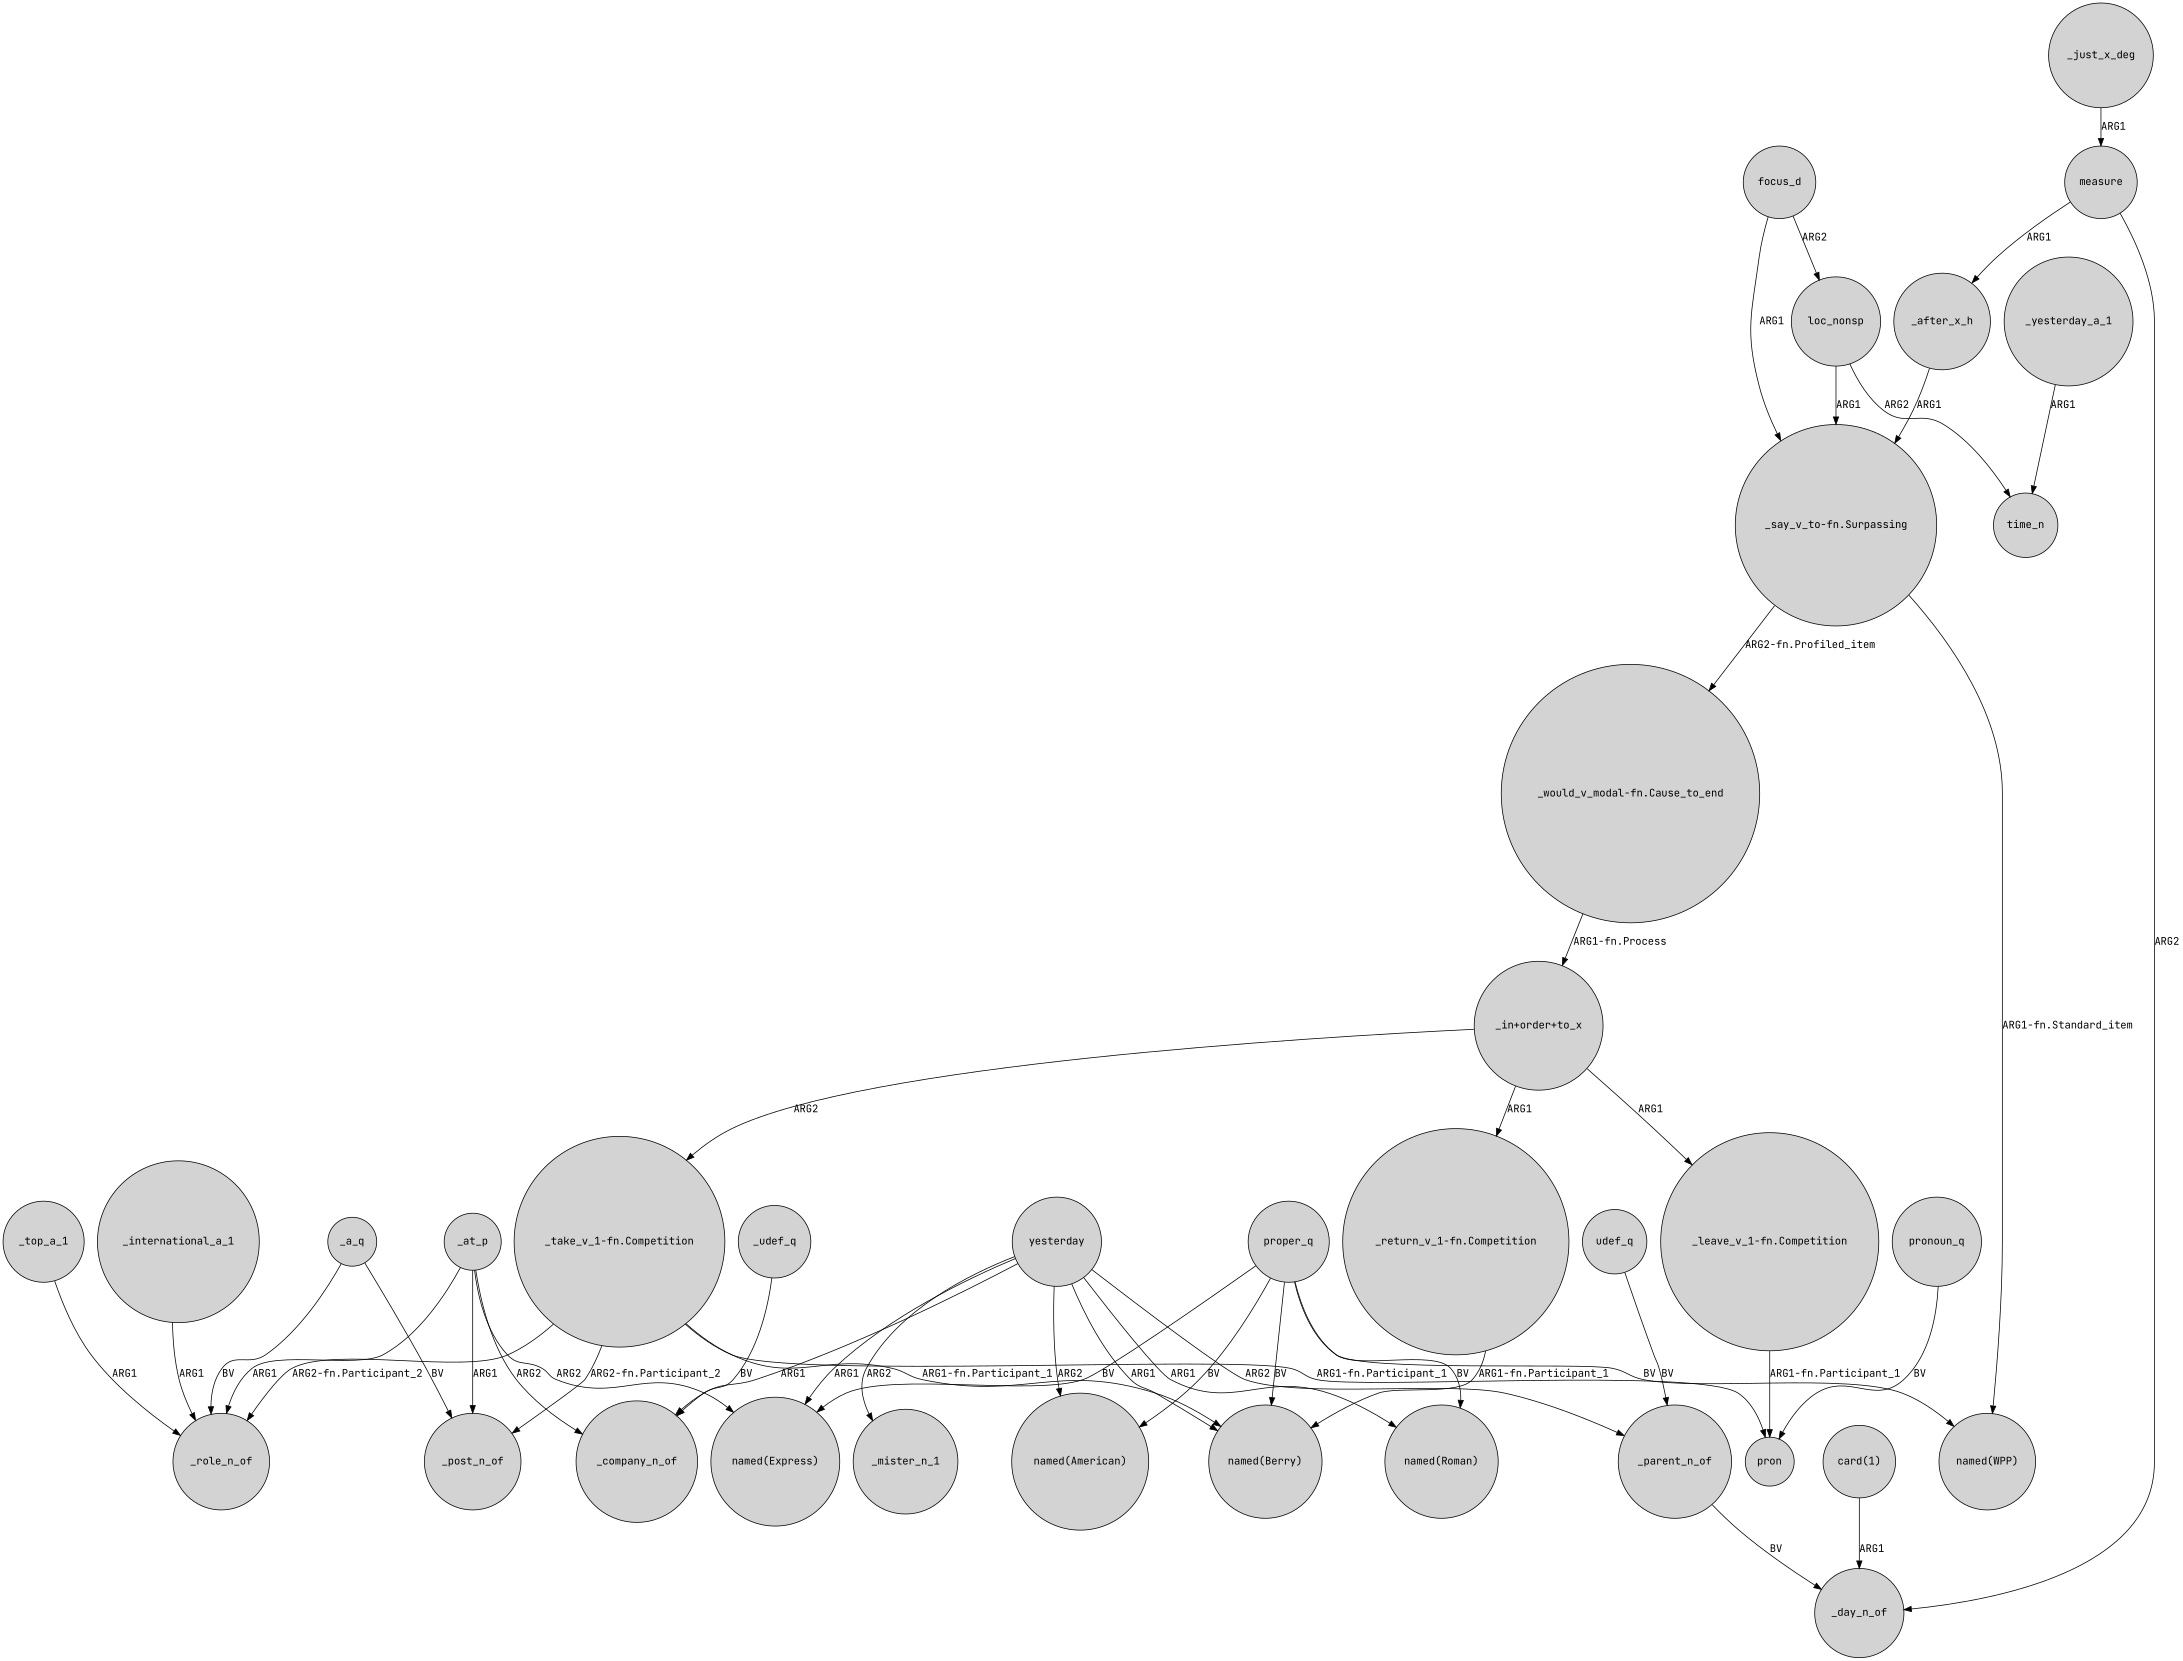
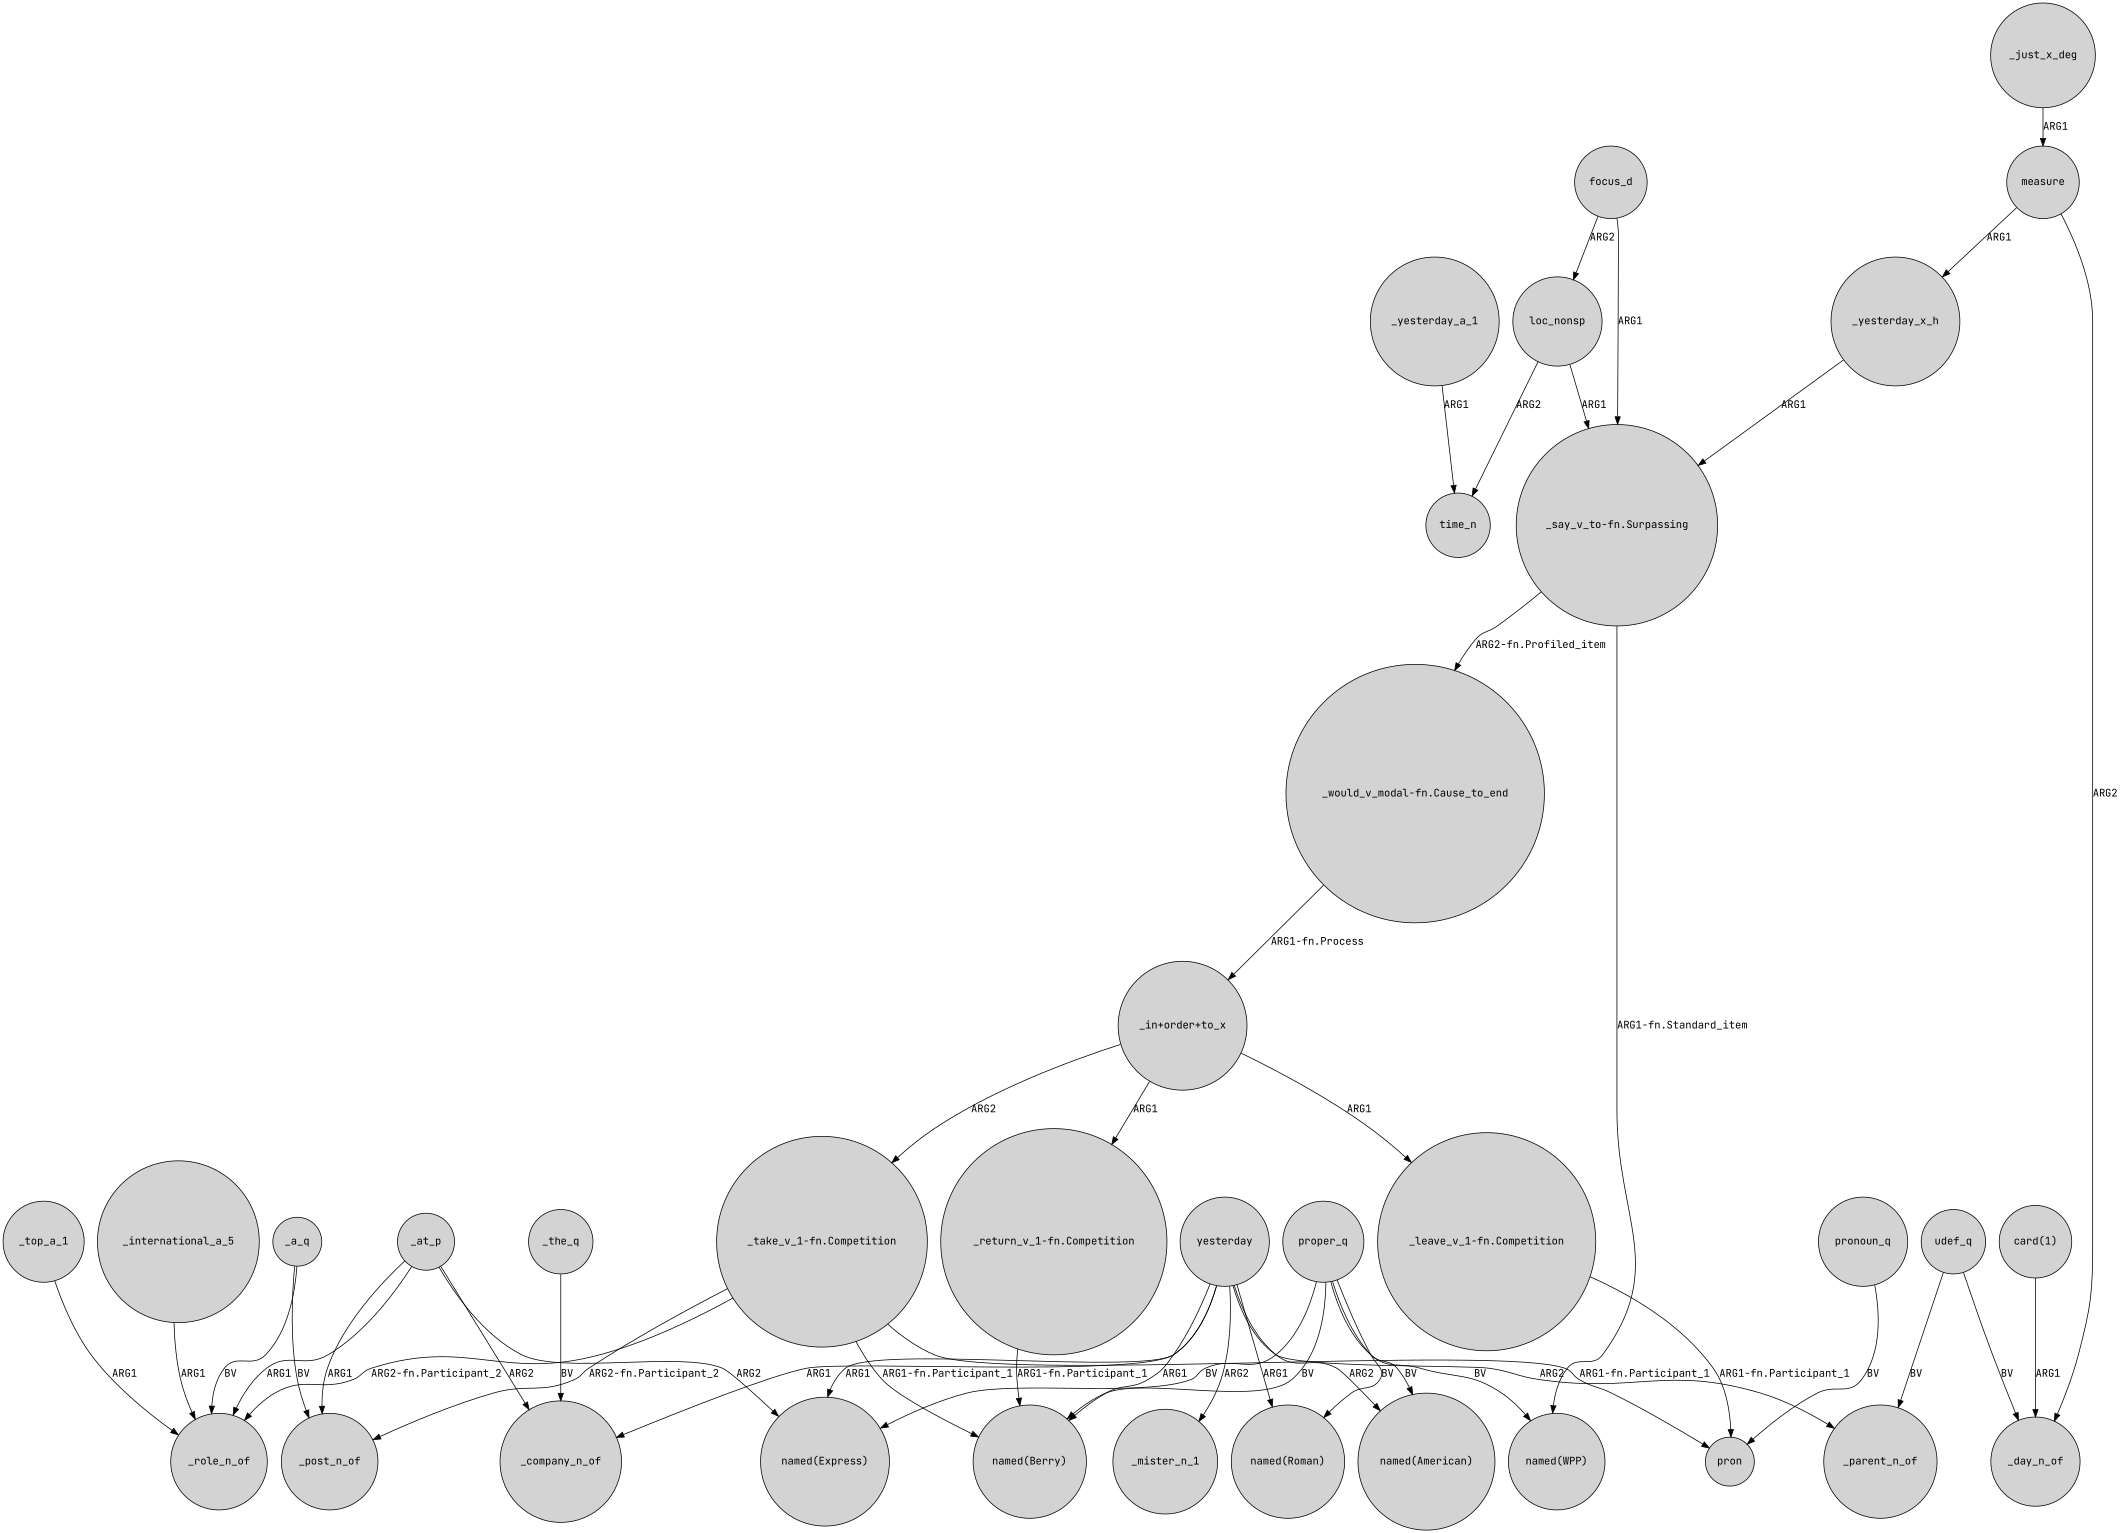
node "_after_x_h": label "_after_x_h" -> "_yesterday_x_h"
node "_international_a_1": label "_international_a_1" -> "_international_a_5"
node "_udef_q": label "_udef_q" -> "_the_q"
edge "_parent_n_of" -> "_day_n_of": now "udef_q" -> "_day_n_of"
